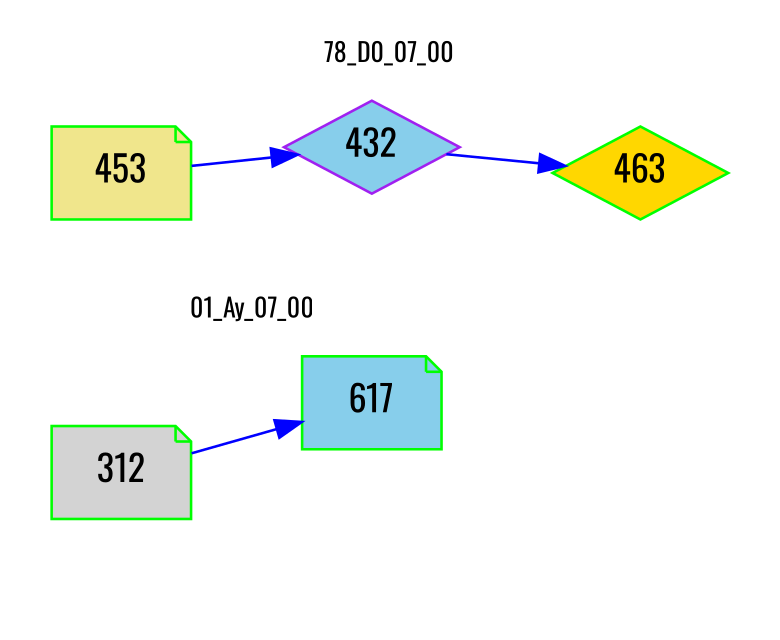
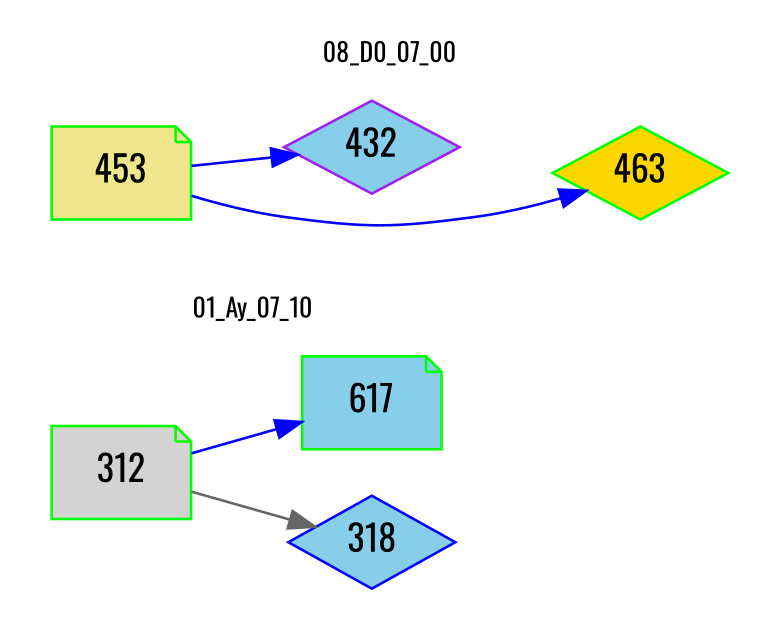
cluster "78_D0_07_00": label "78_D0_07_00" -> "08_D0_07_00"
edge "432" -> "463": now "453" -> "463"
cluster "01_Ay_07_00": label "01_Ay_07_00" -> "01_Ay_07_10"
node "318": added
